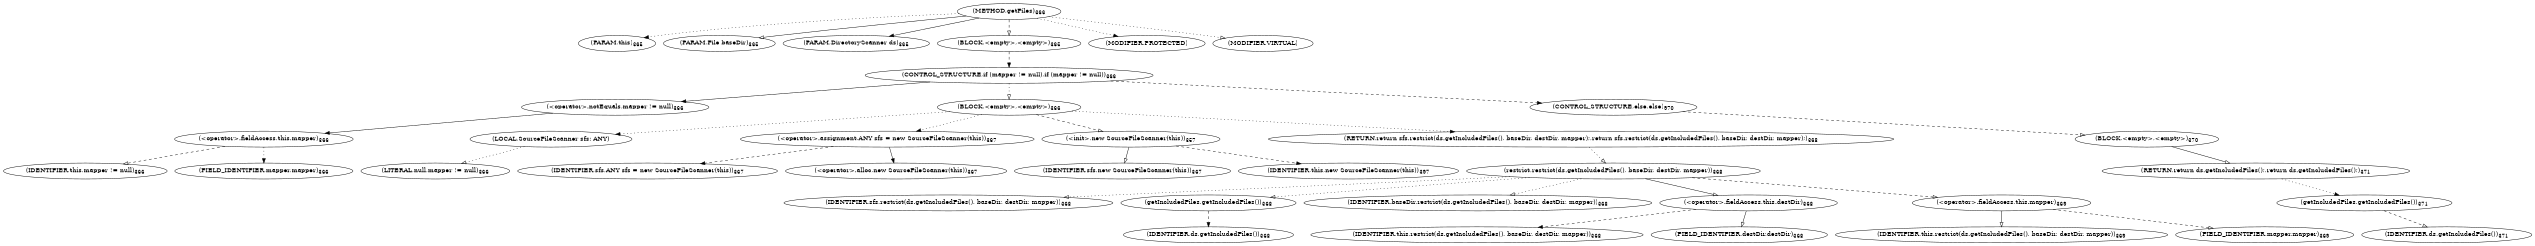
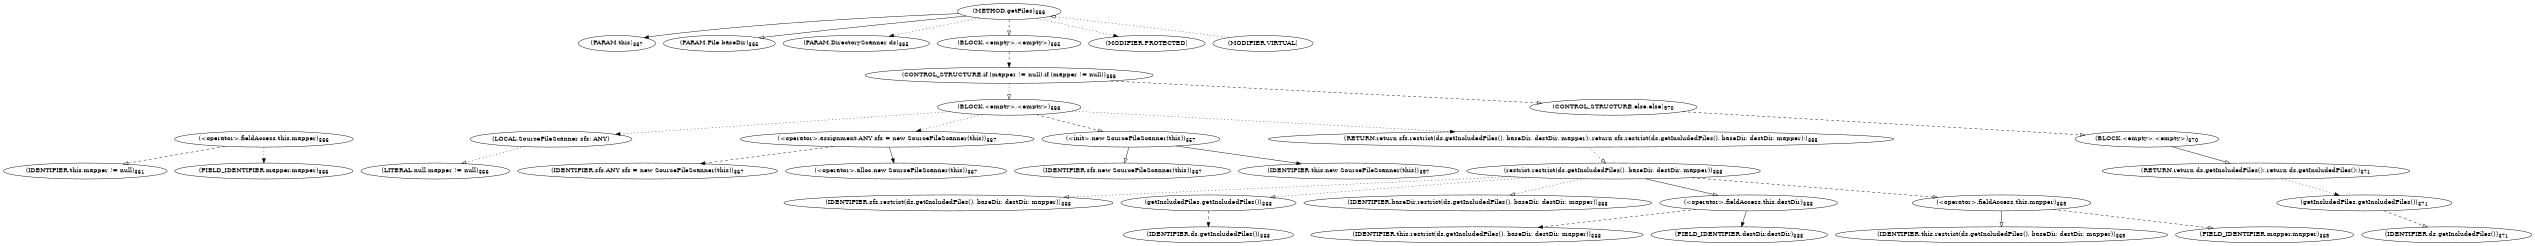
edge "(METHOD,getFiles)" -> "(PARAM,this)": style dotted -> solid
edge "(METHOD,getFiles)" -> "(PARAM,DirectoryScanner ds)": style solid -> dotted
edge "(METHOD,getFiles)" -> "(MODIFIER,VIRTUAL)": reversed
node "(PARAM,this)": text "365" -> "367"
edge "(CONTROL_STRUCTURE,if (mapper != null),if (mapper != null))" -> "(CONTROL_STRUCTURE,else,else)": arrowhead normal -> onormal
node "(<operator>.notEquals,mapper != null)": removed
edge "(<init>,new SourceFileScanner(this))" -> "(IDENTIFIER,this,new SourceFileScanner(this))": style dashed -> solid
node "(IDENTIFIER,this,mapper != null)": text "366" -> "361"
edge "(<operator>.fieldAccess,this.destDir)" -> "(FIELD_IDENTIFIER,destDir,destDir)": arrowhead onormal -> normal
node "(FIELD_IDENTIFIER,destDir,destDir)": text "368" -> "388"
